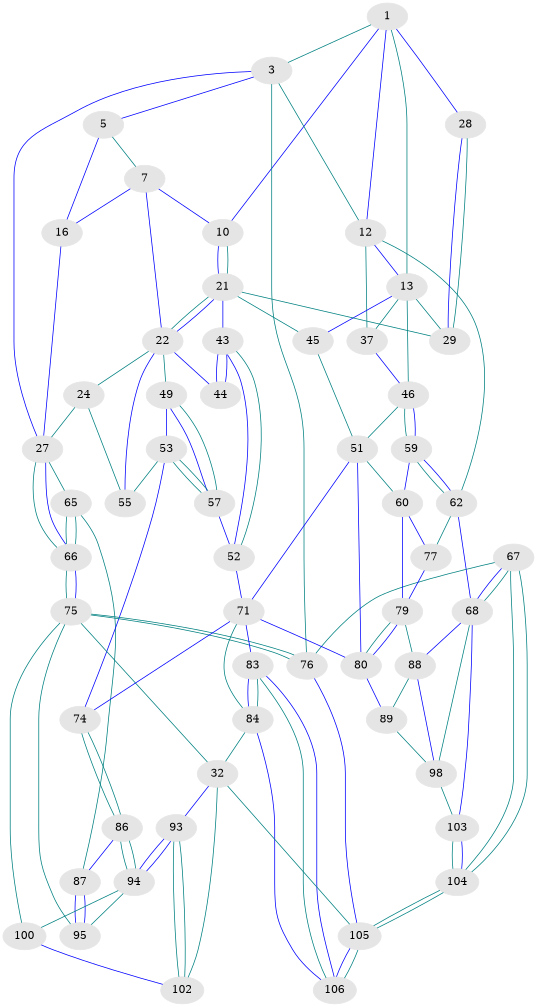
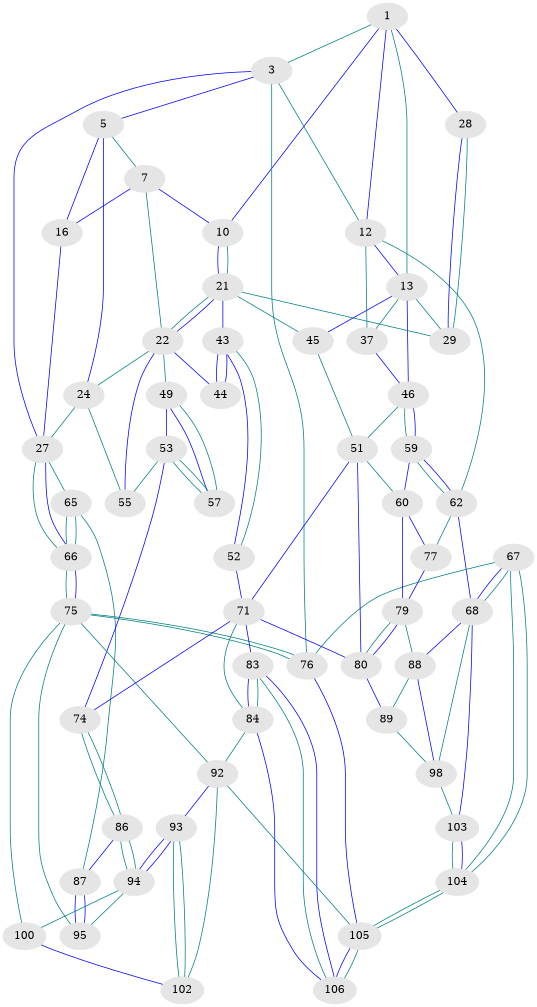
edge "7" -- "22": color blue -> teal
edge "5" -- "24": added
edge "13" -- "46": color teal -> blue
edge "57" -- "52": removed
node "32": label "32" -> "92"
